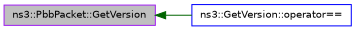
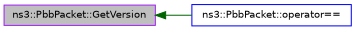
node "ns3::GetVersion::operator==": label "ns3::GetVersion::operator==" -> "ns3::PbbPacket::operator=="
